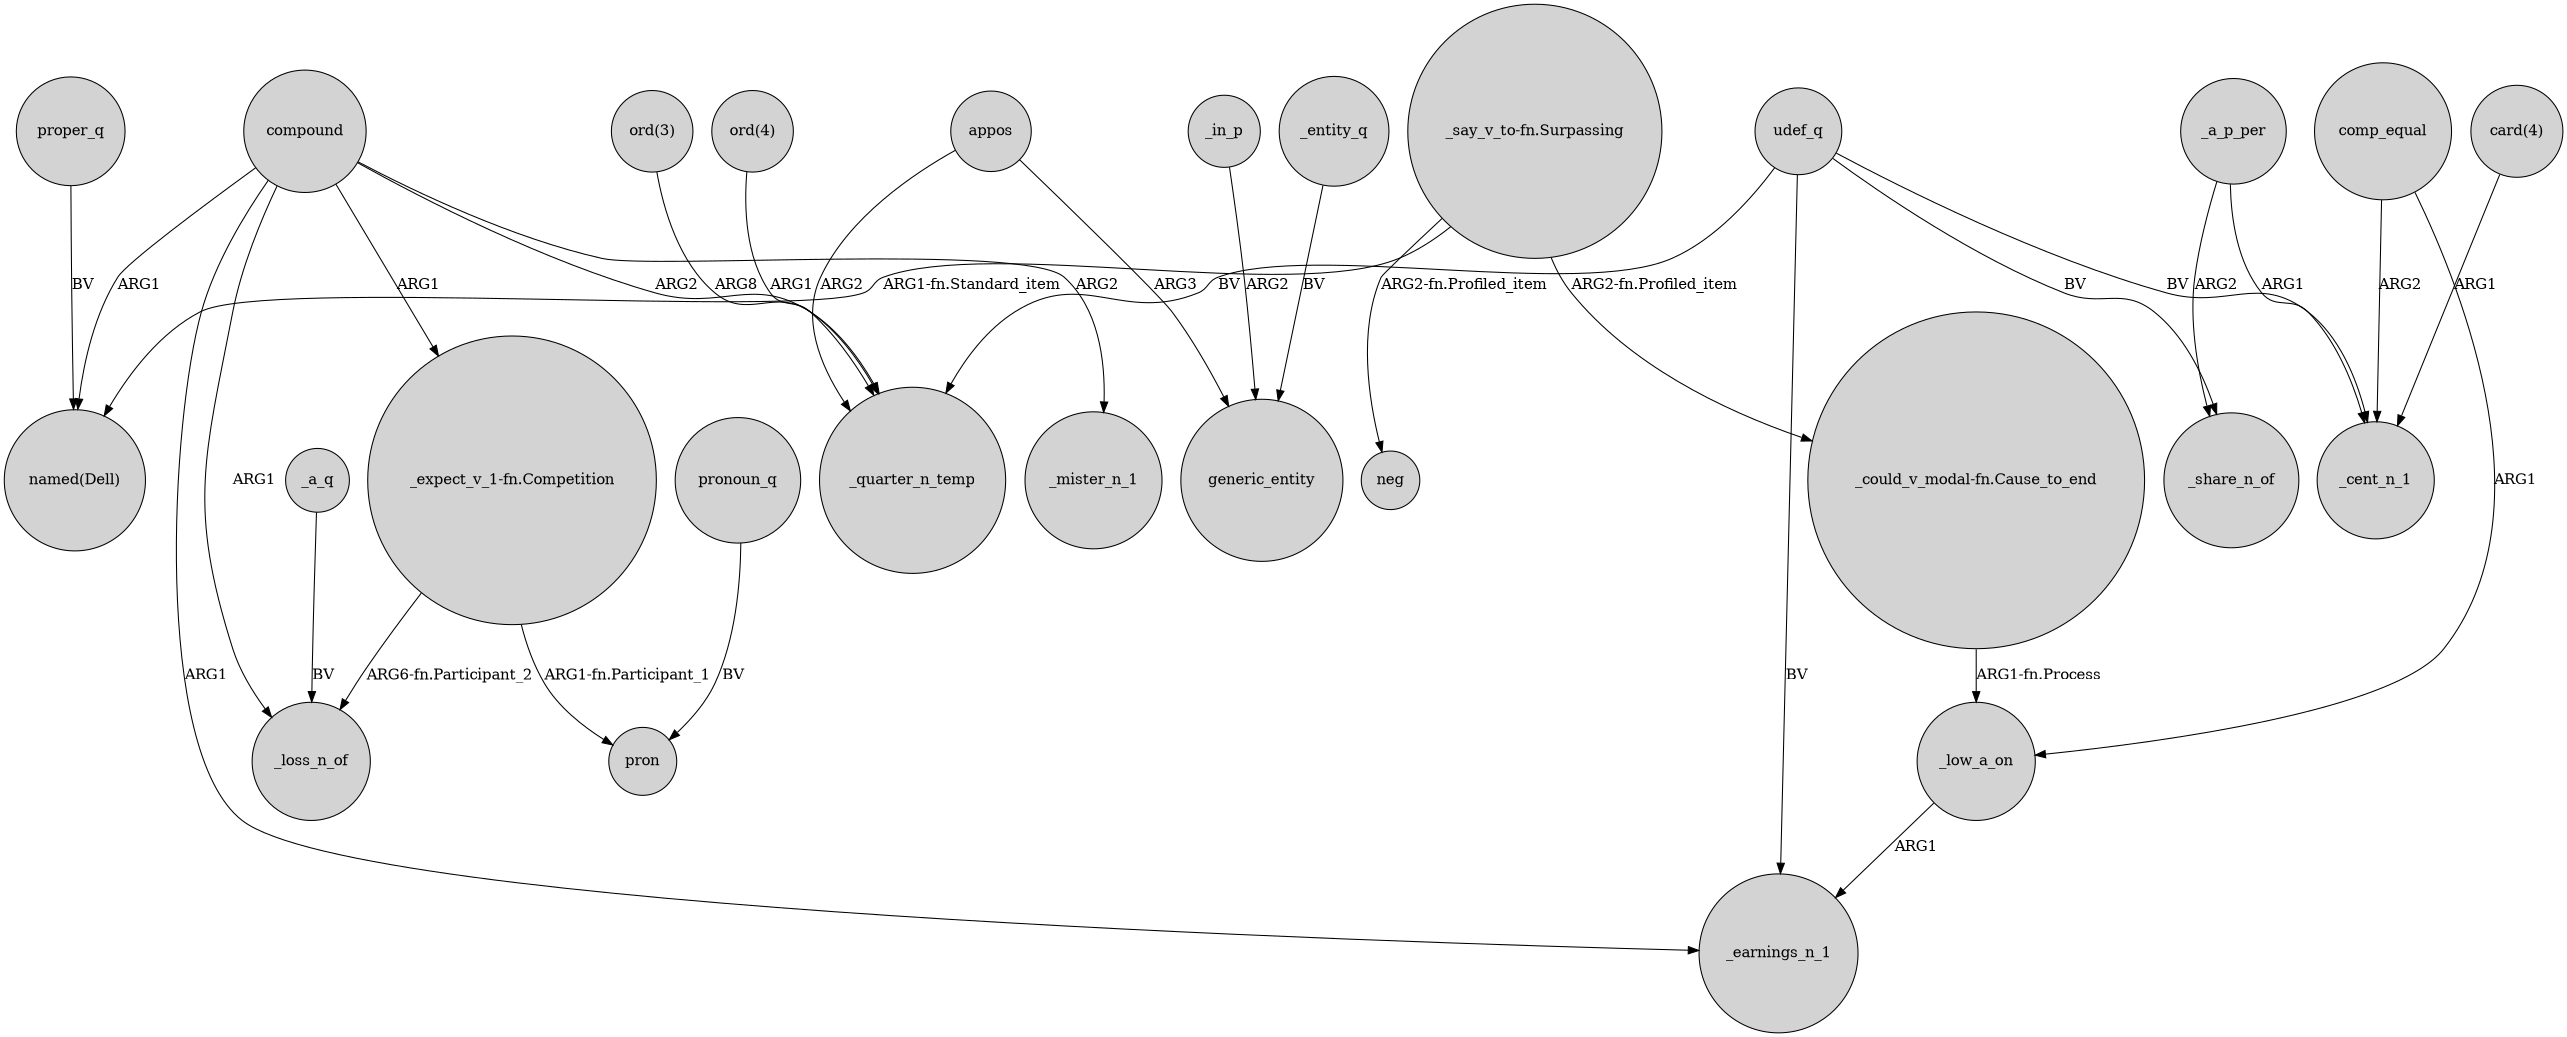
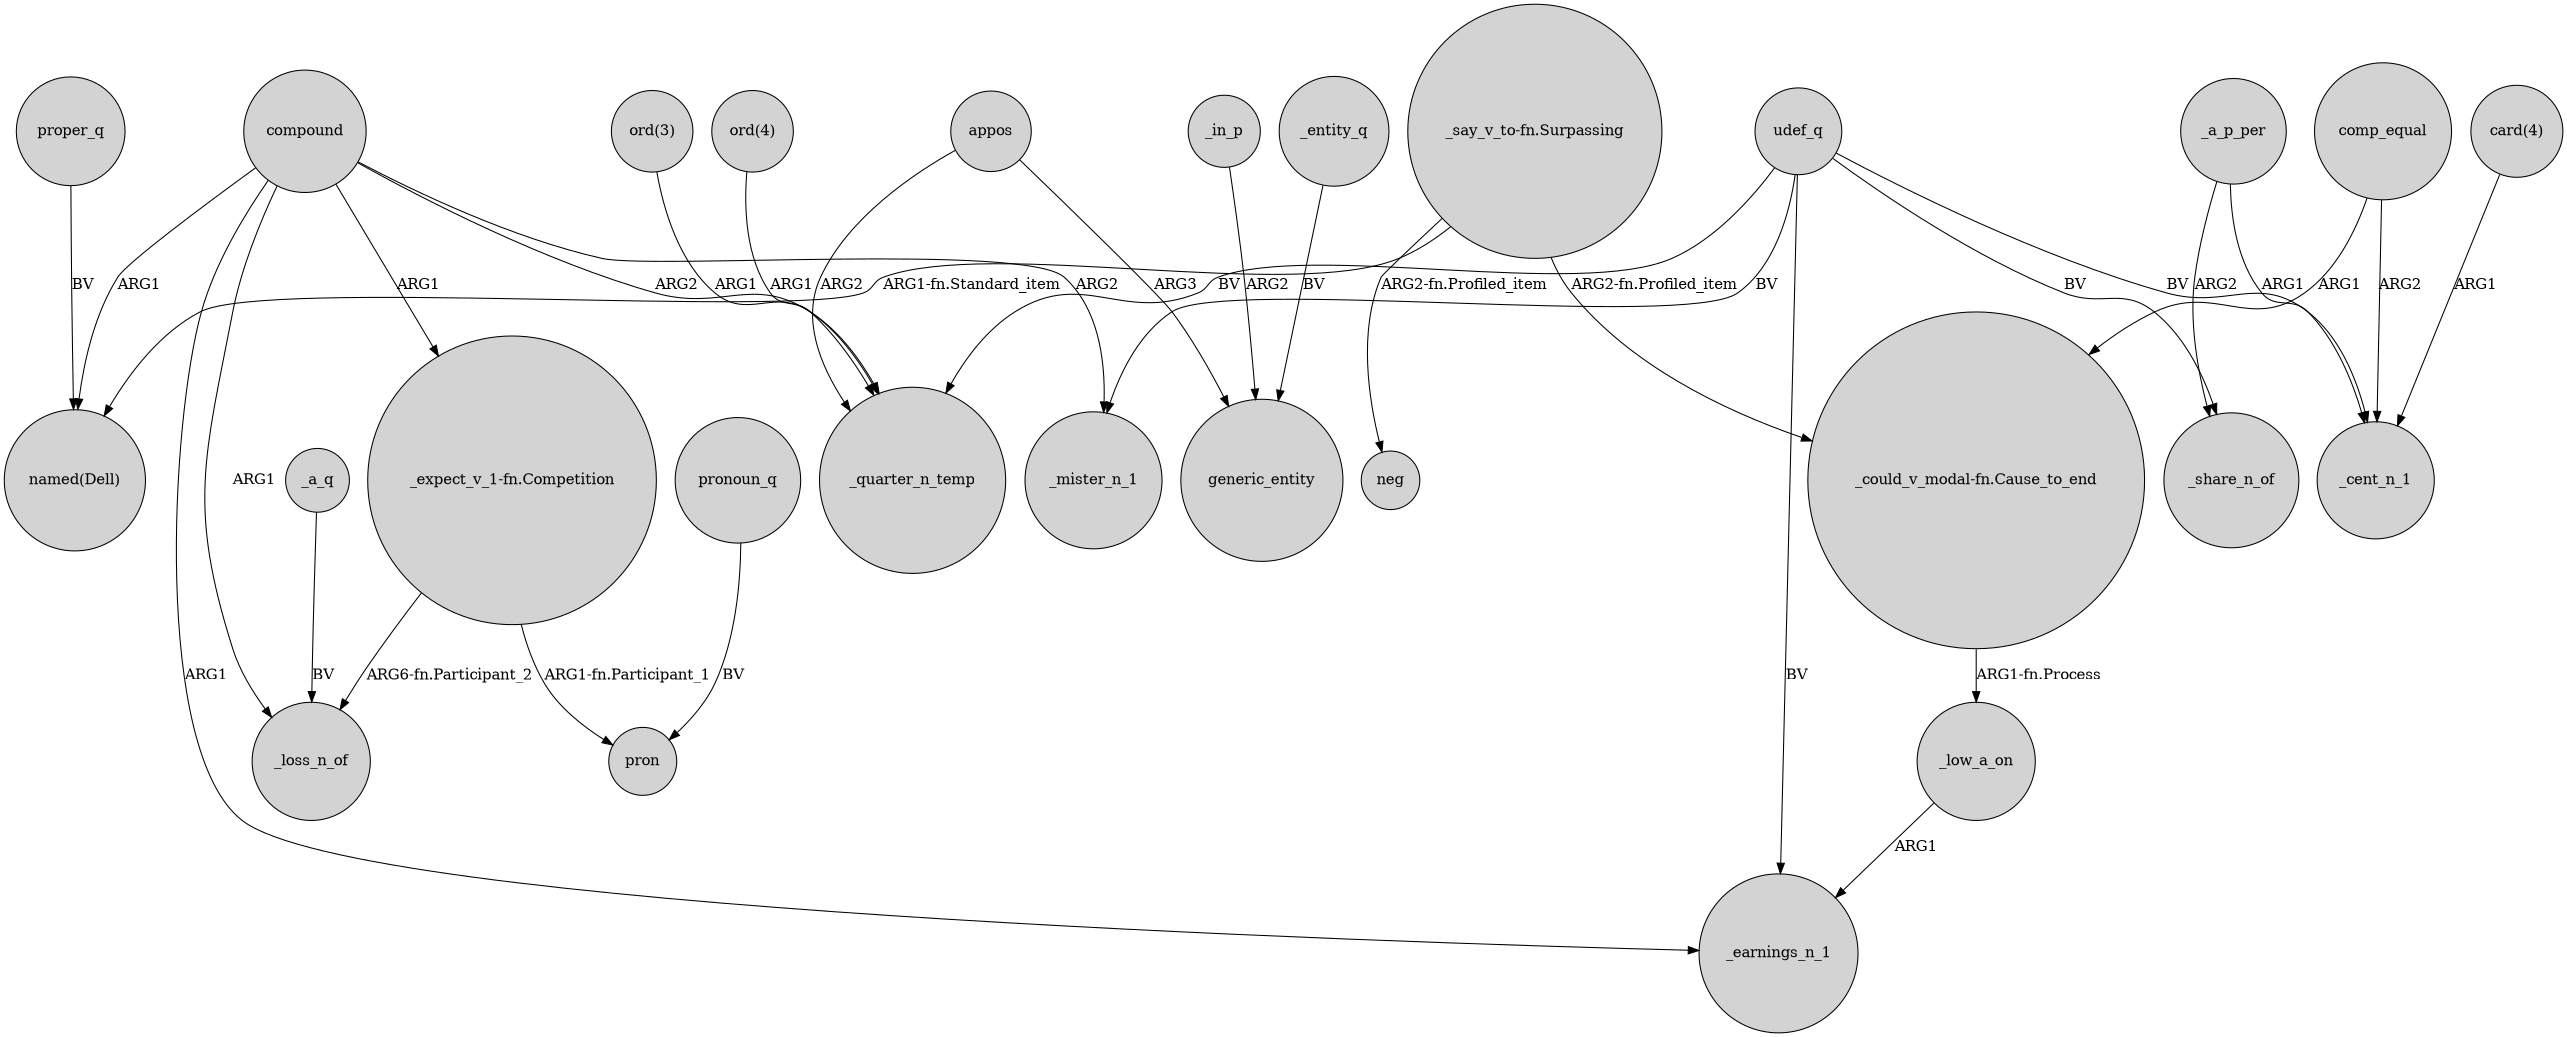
edge "ord(3)" -> "_quarter_n_temp": label "ARG8" -> "ARG1"
edge "udef_q" -> "_mister_n_1": added, label "BV"
edge "comp_equal" -> "_low_a_on": now "comp_equal" -> "_could_v_modal-fn.Cause_to_end"
